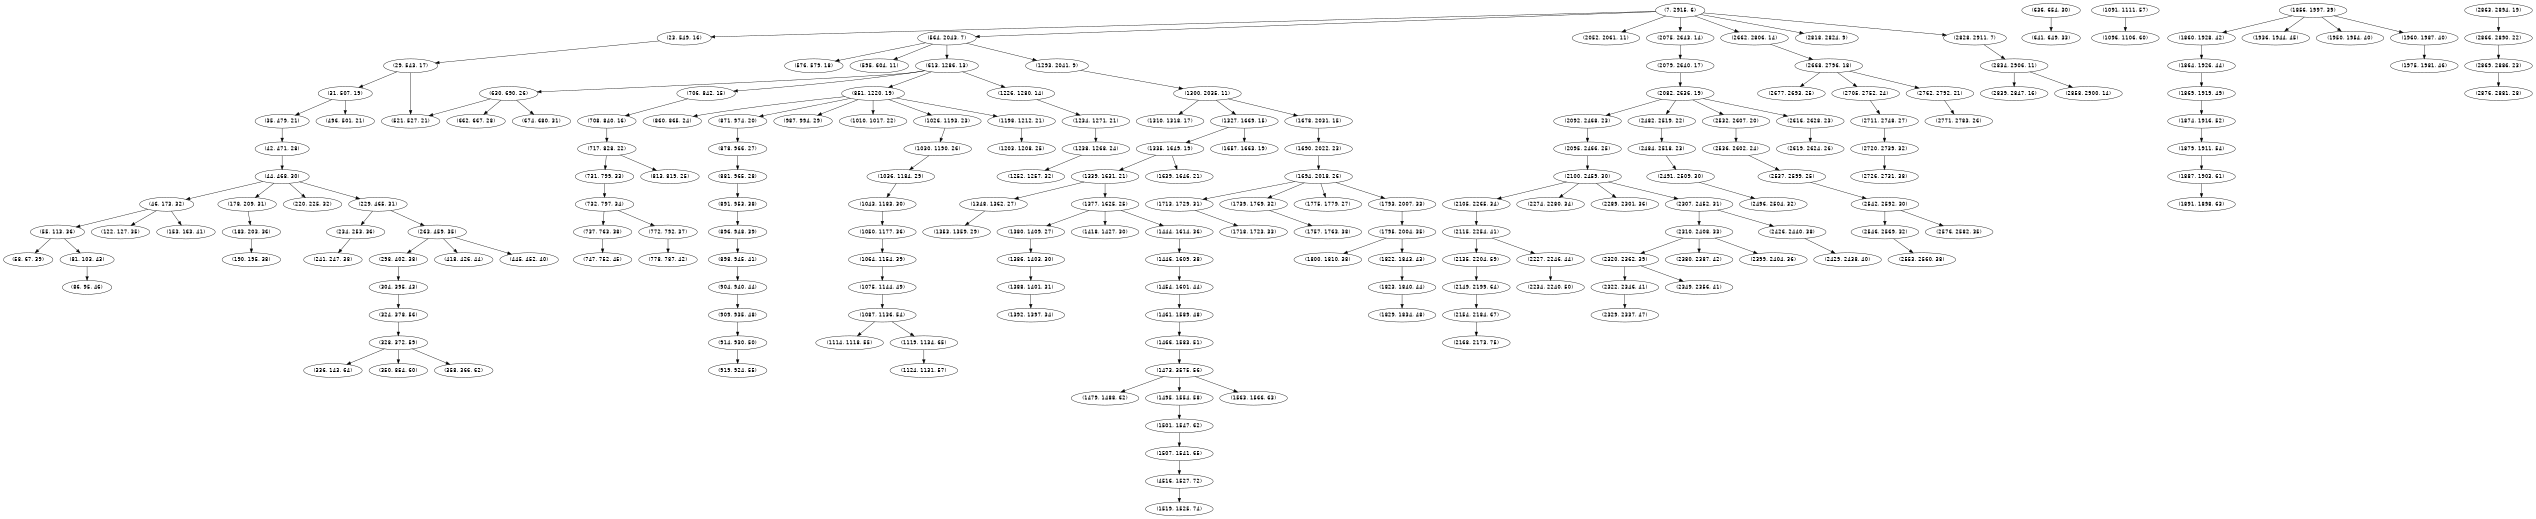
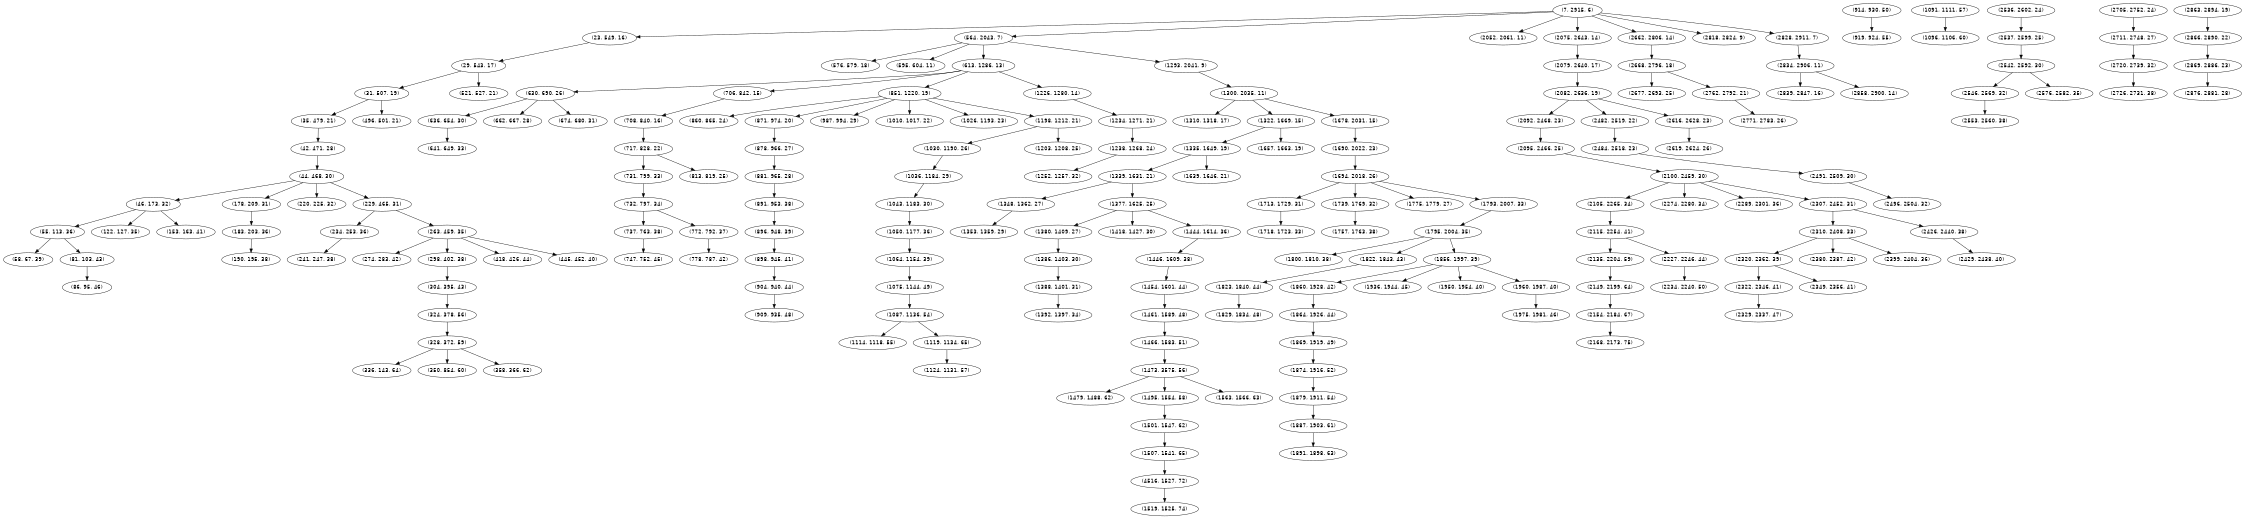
edge "(2668, 2796, 18)" -> "(2705, 2752, 24)": removed
edge "(630, 690, 26)" -> "(521, 527, 21)": now "(630, 690, 26)" -> "(636, 654, 30)"
node "(1327, 1669, 15)": label "(1327, 1669, 15)" -> "(1322, 1669, 15)"
node "(2532, 2607, 20)": removed
edge "(1026, 1193, 23)" -> "(1030, 1190, 26)": now "(1198, 1212, 21)" -> "(1030, 1190, 26)"
edge "(1795, 2004, 35)" -> "(1856, 1997, 39)": added
node "(274, 283, 42)": added
edge "(909, 935, 48)" -> "(914, 930, 50)": removed
